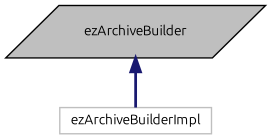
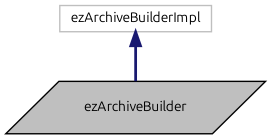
edge "ezArchiveBuilderImpl" -> "ezArchiveBuilder": reversed
